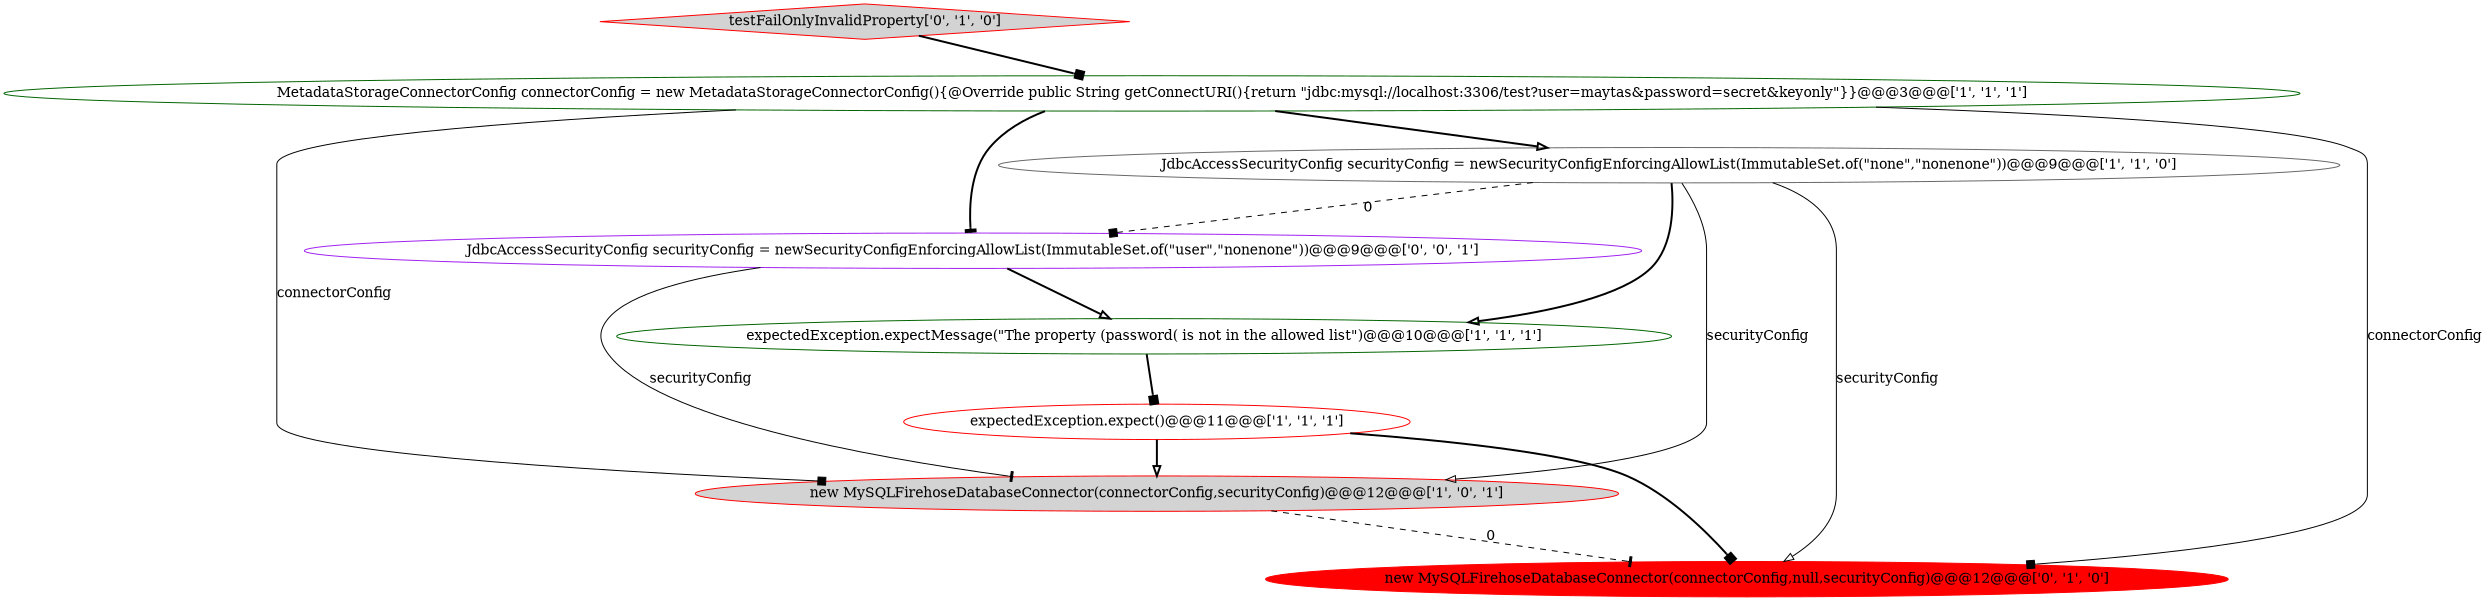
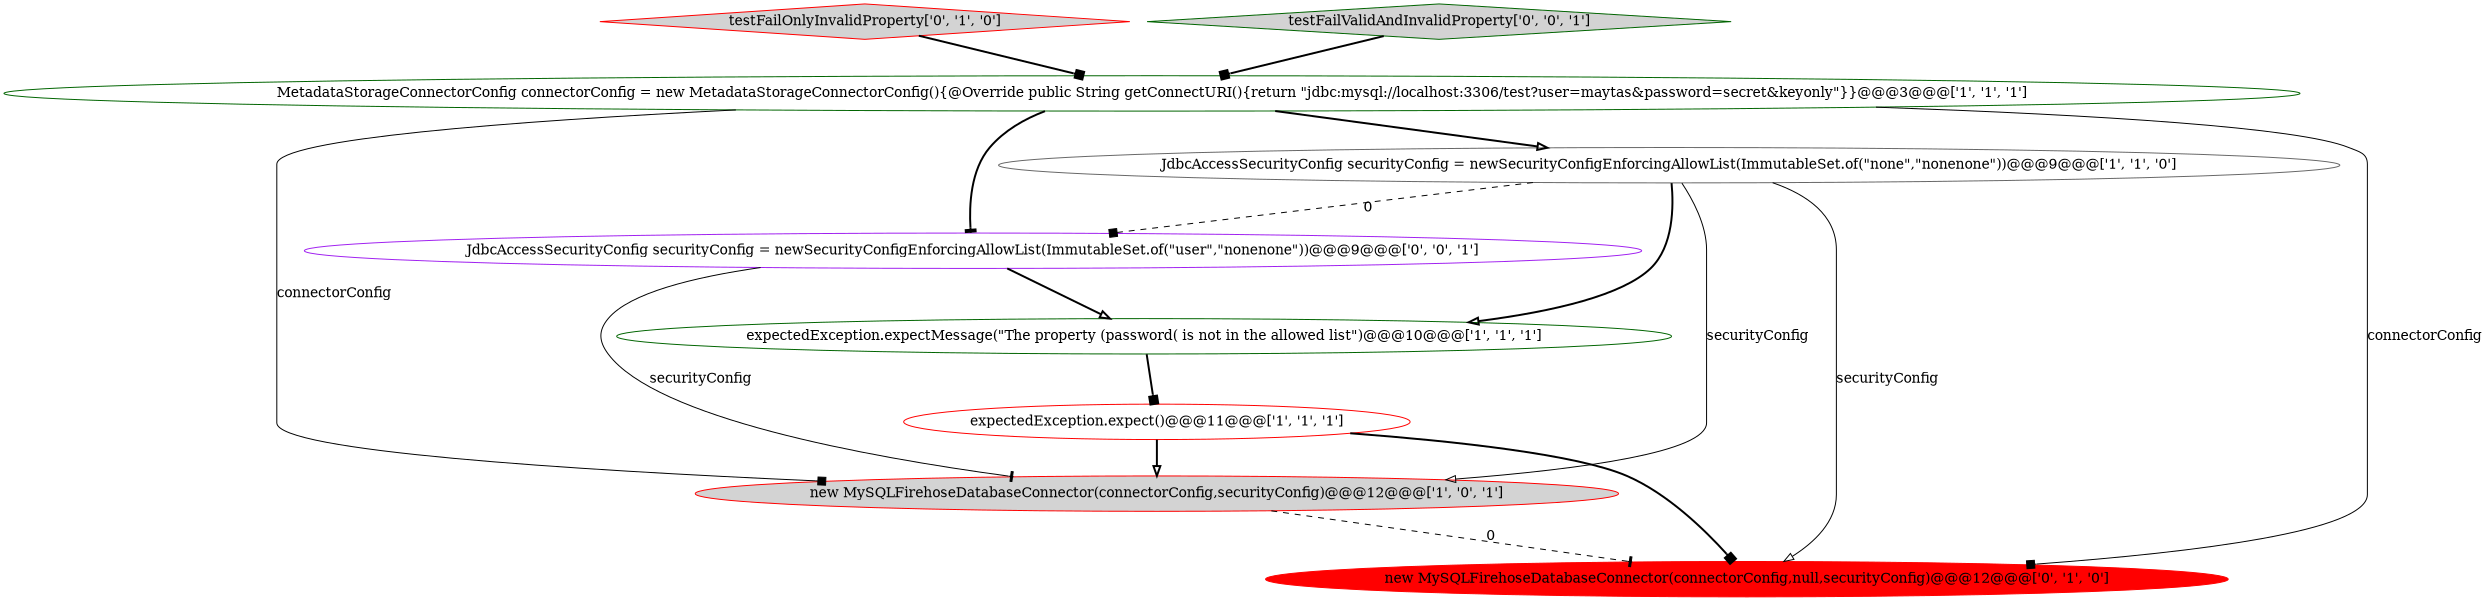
node "testFailValidAndInvalidProperty['0', '0', '1']": added
